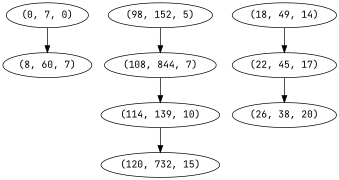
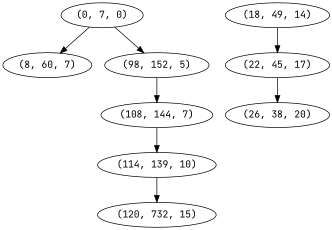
edge "(0, 7, 0)" -> "(98, 152, 5)": added
node "(108, 844, 7)": label "(108, 844, 7)" -> "(108, 144, 7)"
